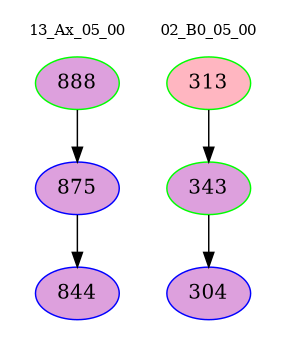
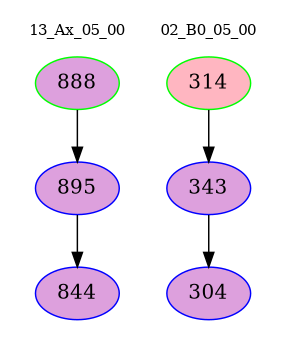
node "313": label "313" -> "314"
node "875": label "875" -> "895"
node "343": color green -> blue
